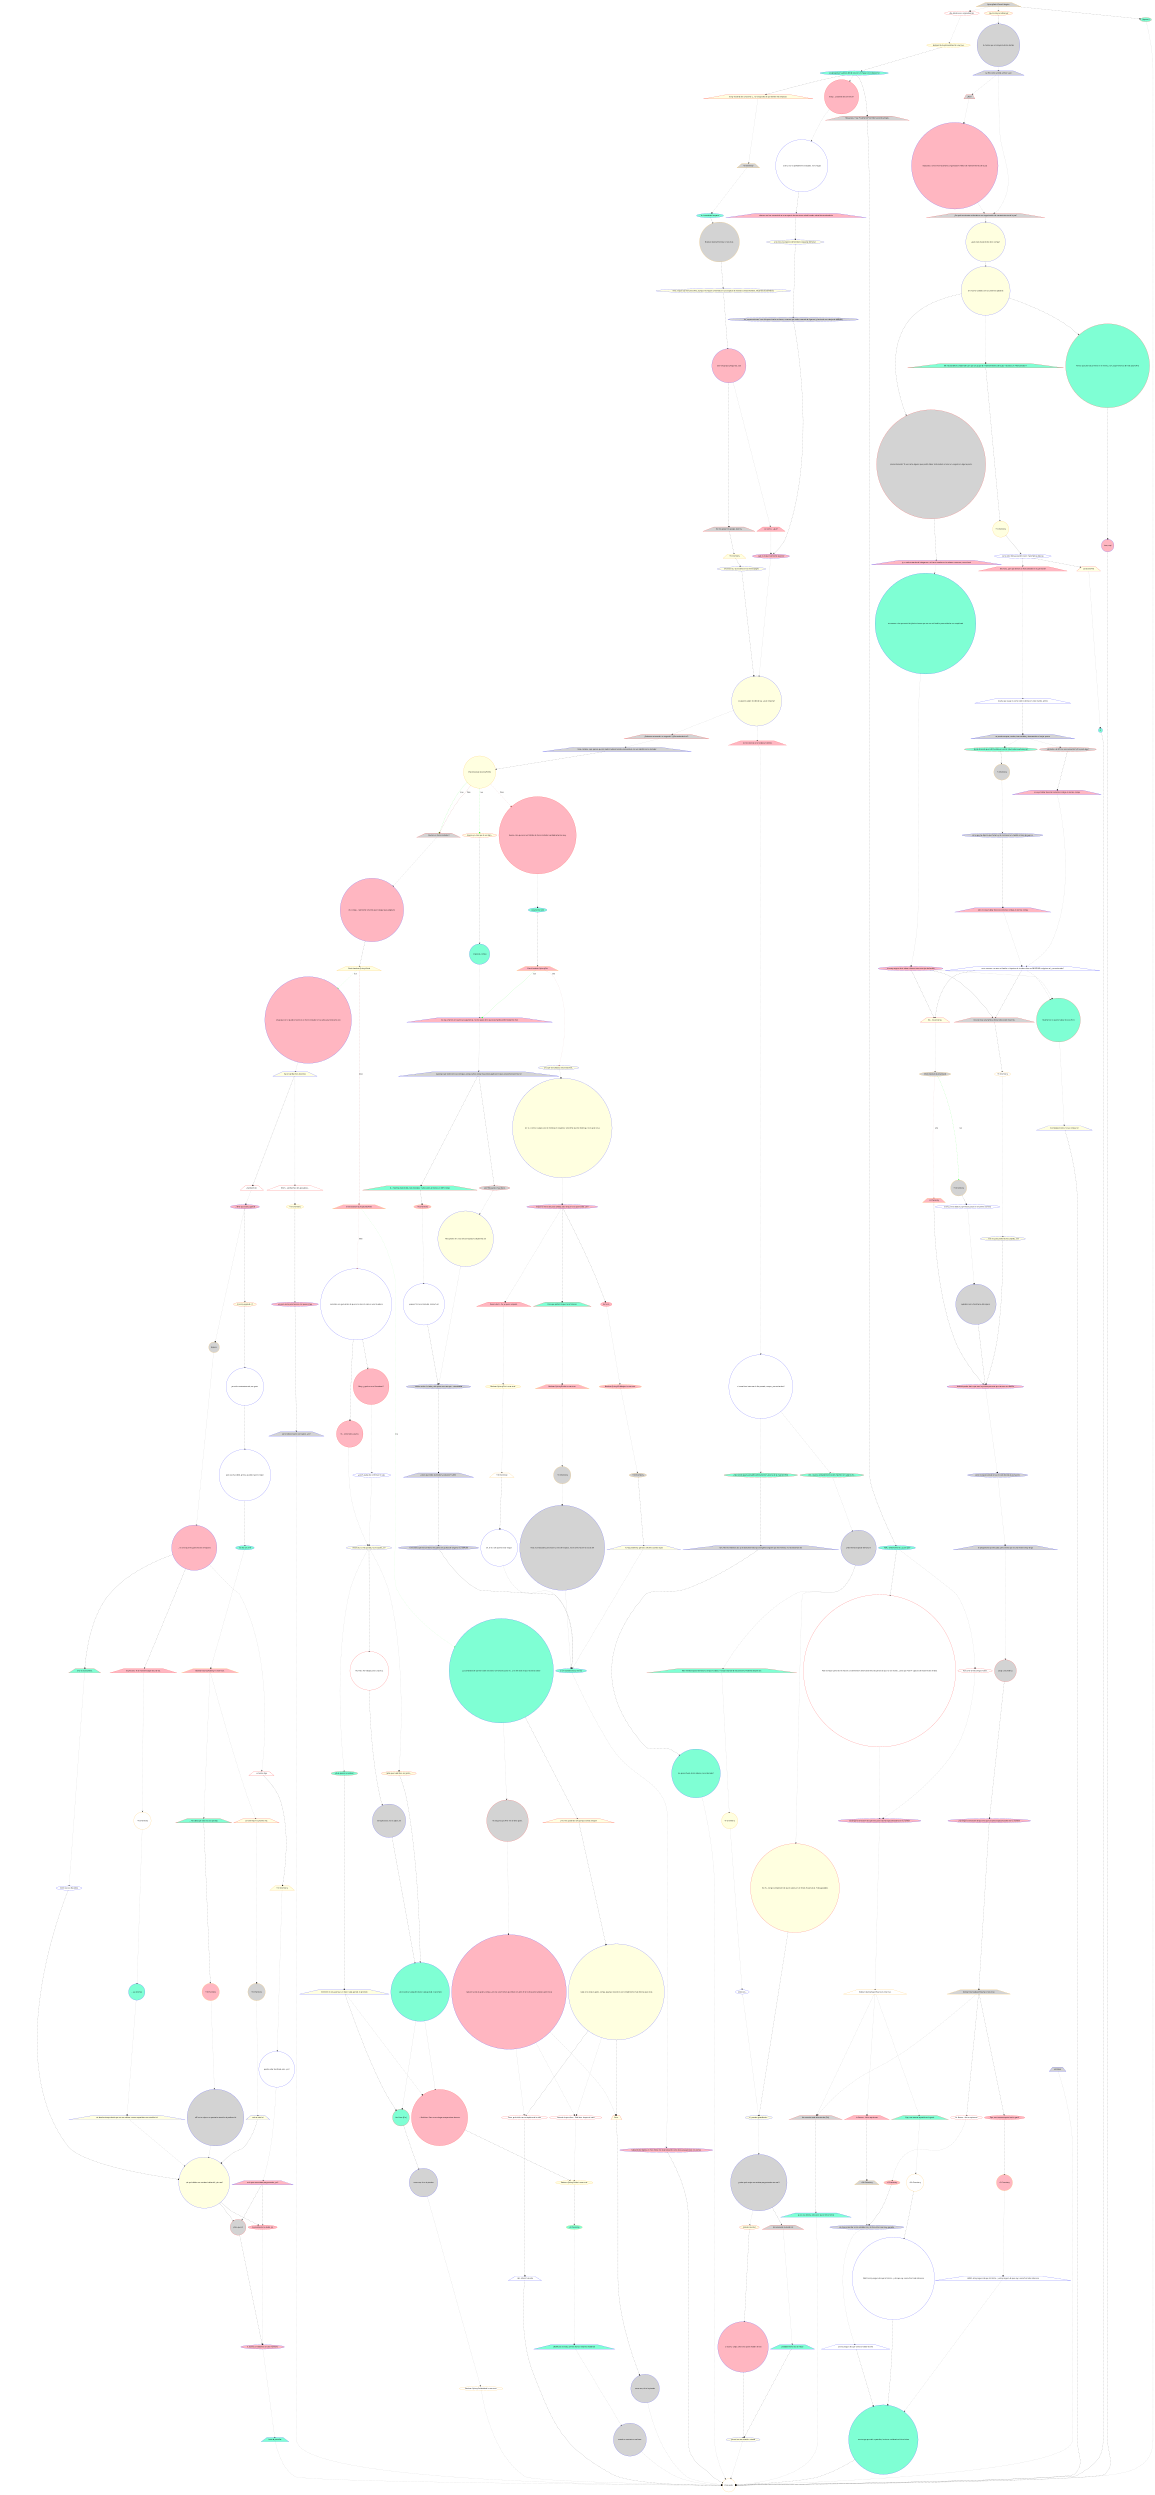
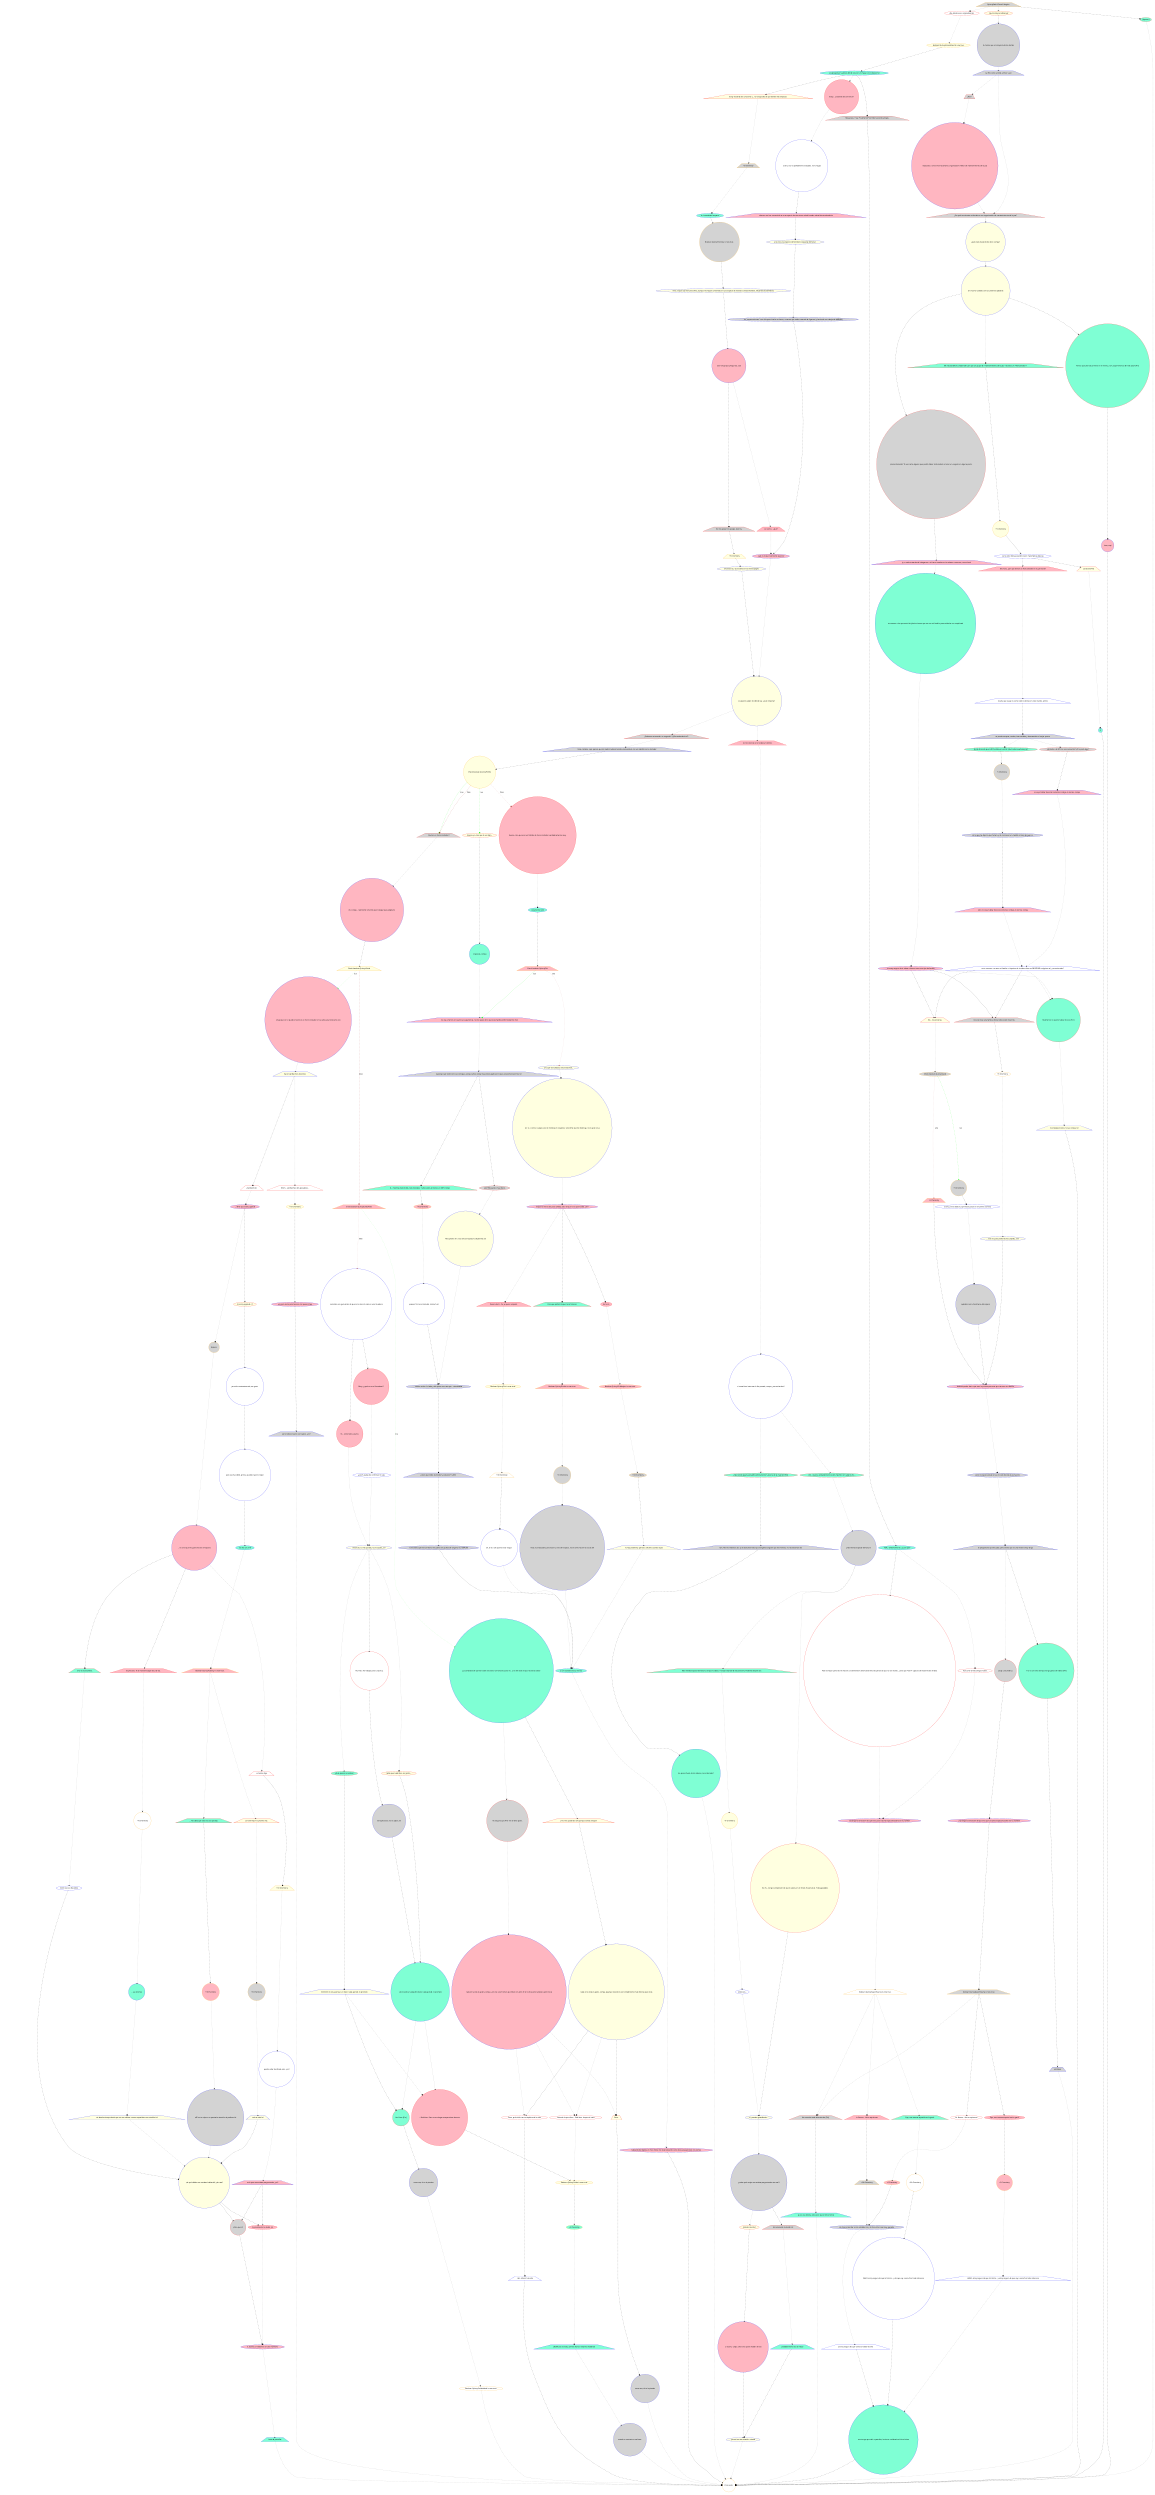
node "Y no es un tema del que tenga ganas de hablar. [Fin]": added
